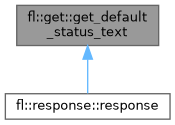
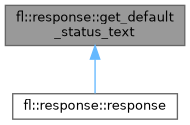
node "fl::get::get_default _status_text": label "fl::get::get_default _status_text" -> "fl::response::get_default _status_text"
